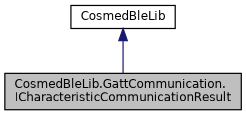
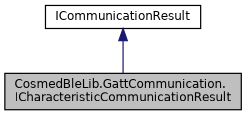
node "CosmedBleLib": label "CosmedBleLib" -> "ICommunicationResult"
